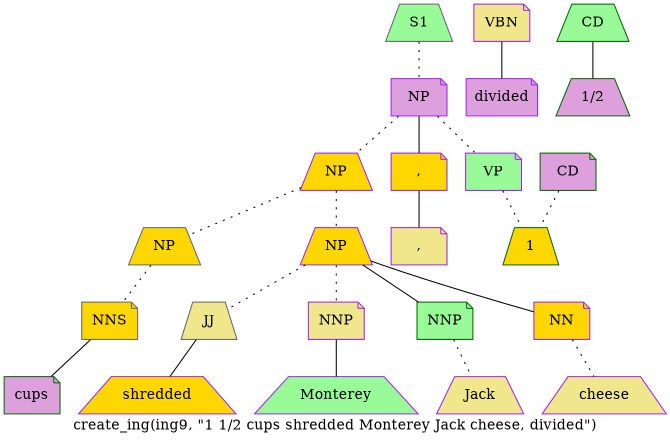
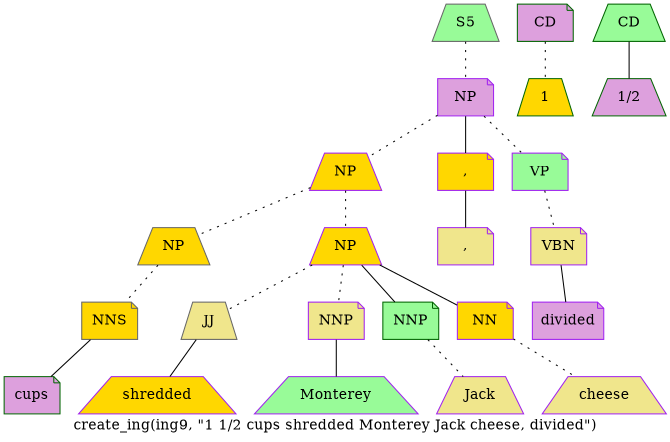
node "S1": label "S1" -> "S5"
edge "VP" -- "1": now "VP" -- "VBN"
